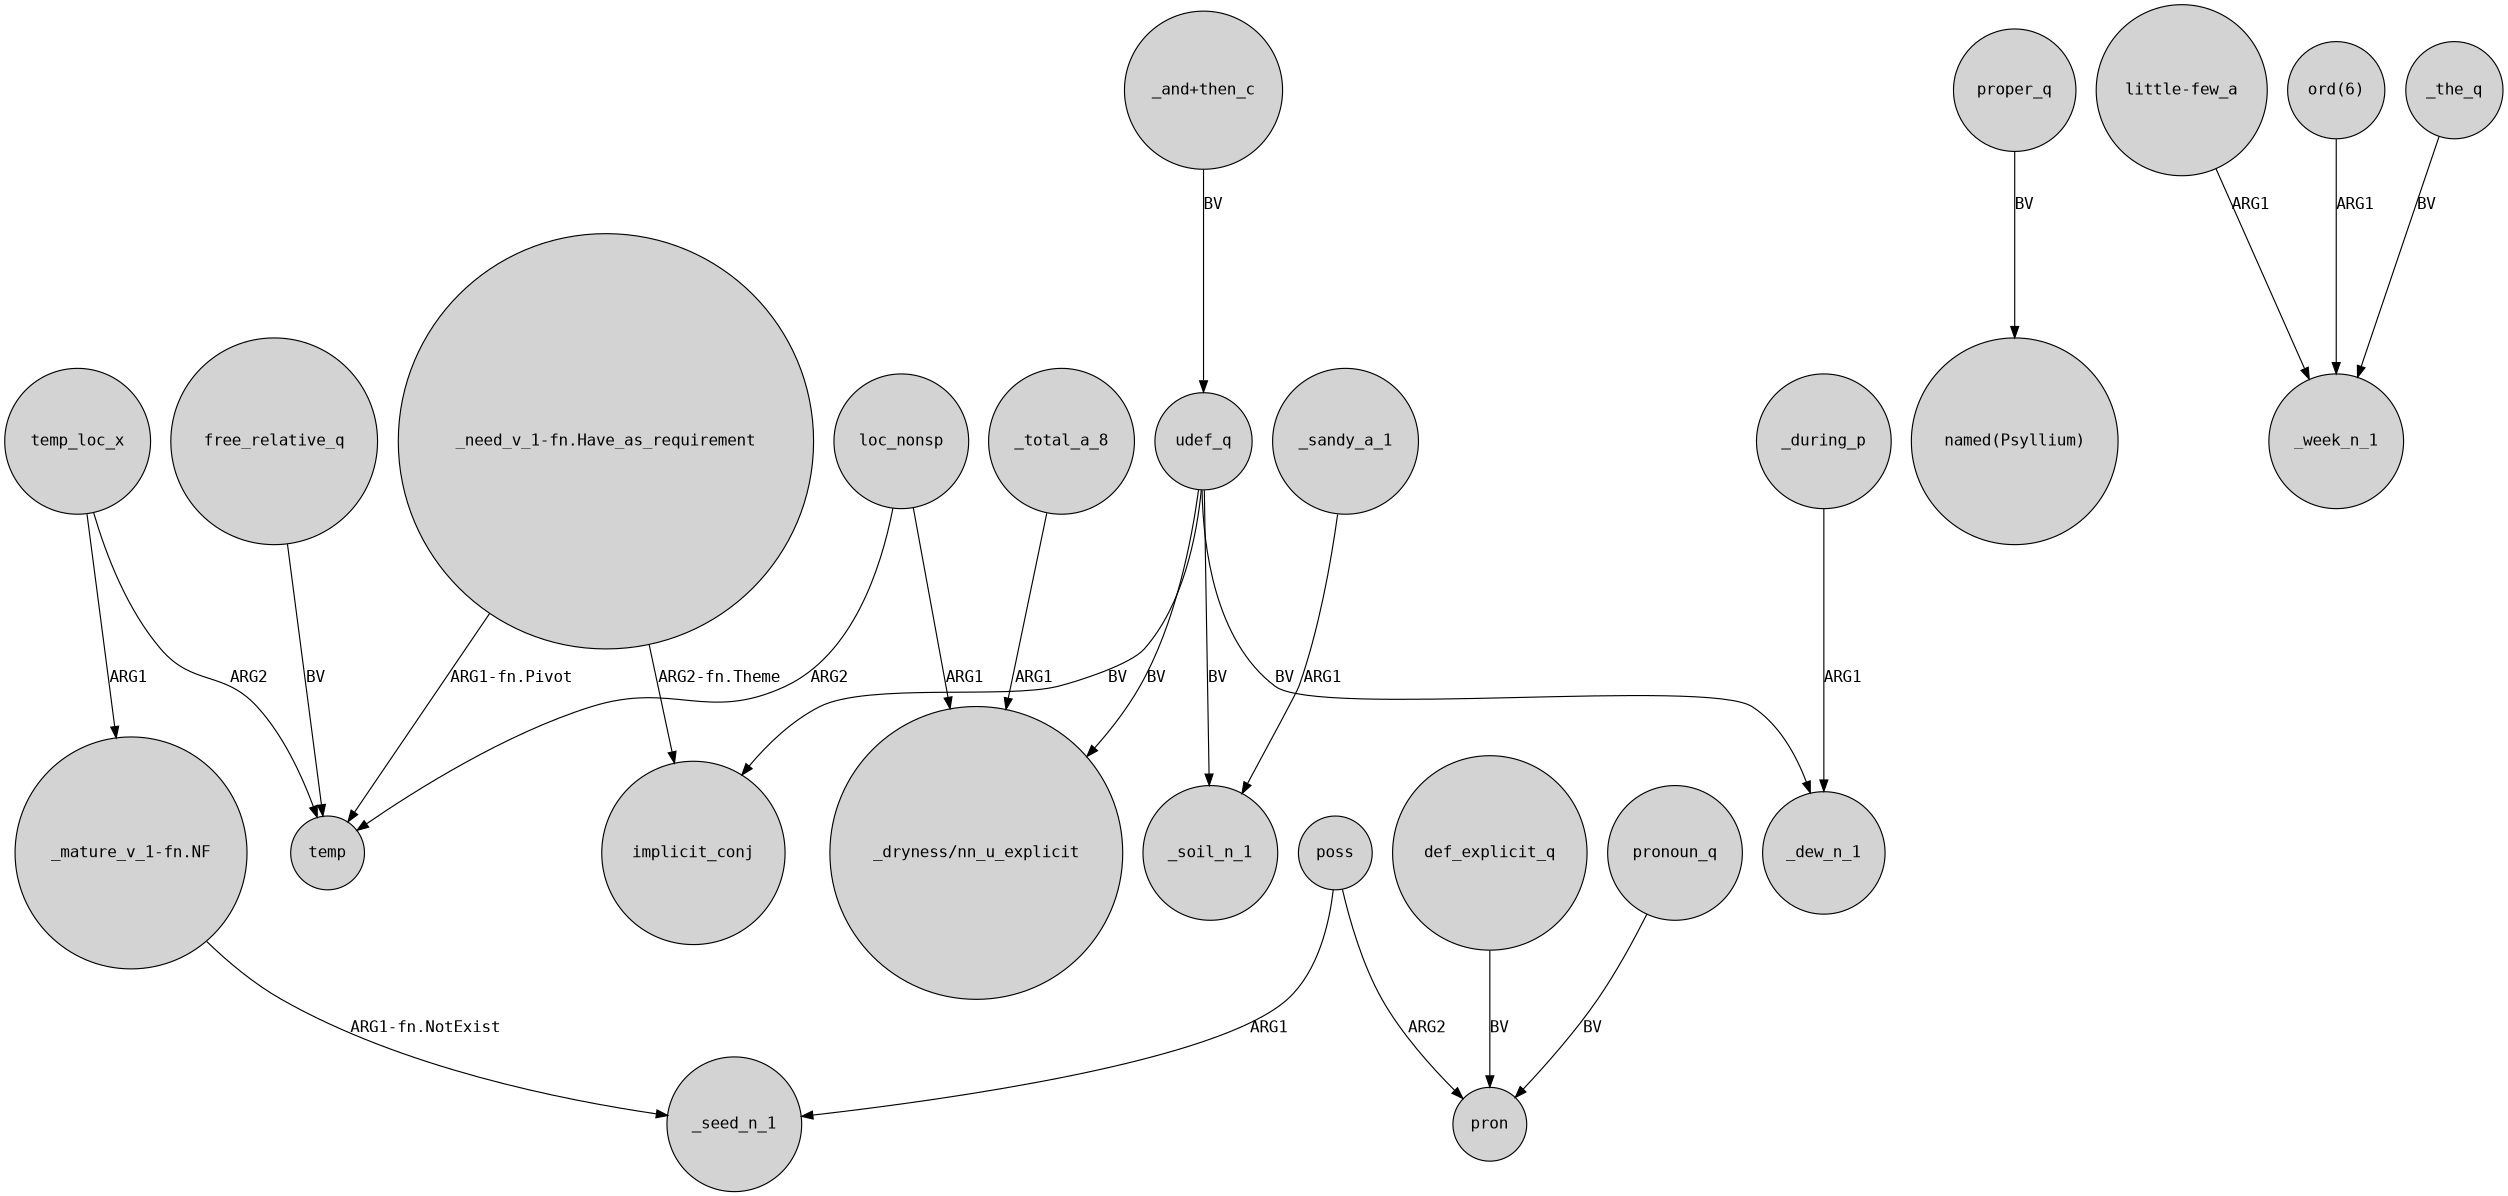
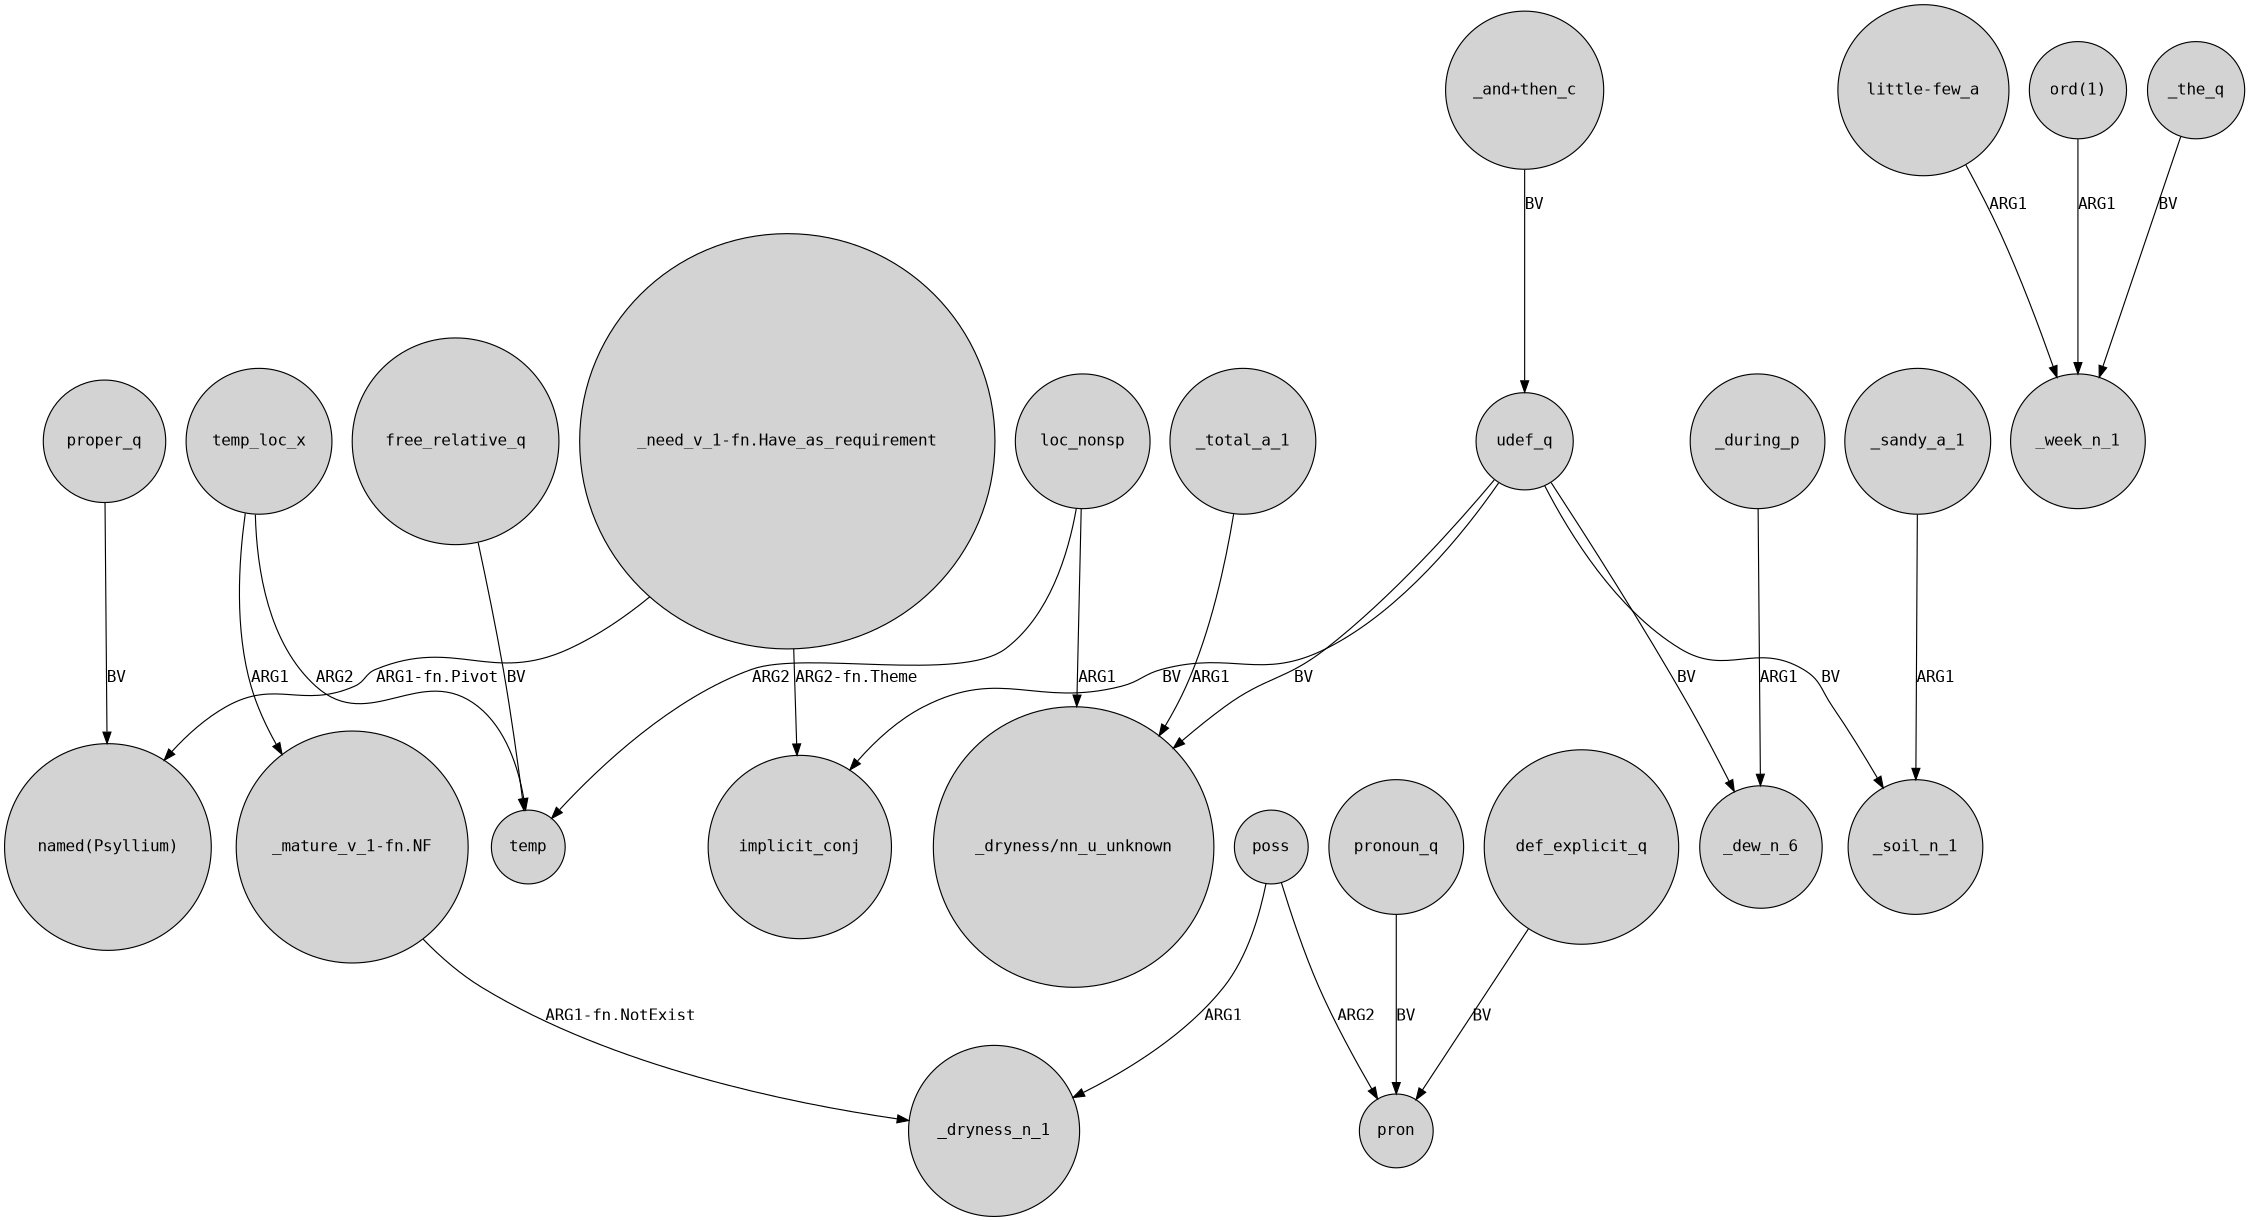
node "ord(6)": label "ord(6)" -> "ord(1)"
node "_total_a_8": label "_total_a_8" -> "_total_a_1"
edge "_need_v_1-fn.Have_as_requirement" -> "temp": now "_need_v_1-fn.Have_as_requirement" -> "named(Psyllium)"
node "_dryness/nn_u_explicit": label "_dryness/nn_u_explicit" -> "_dryness/nn_u_unknown"
node "_dew_n_1": label "_dew_n_1" -> "_dew_n_6"
node "_seed_n_1": label "_seed_n_1" -> "_dryness_n_1"
